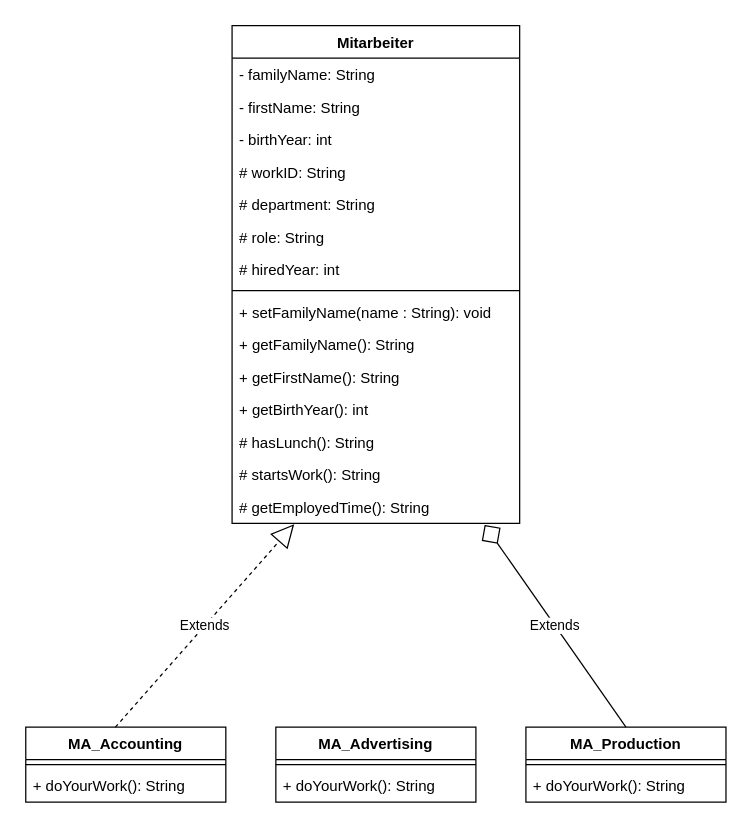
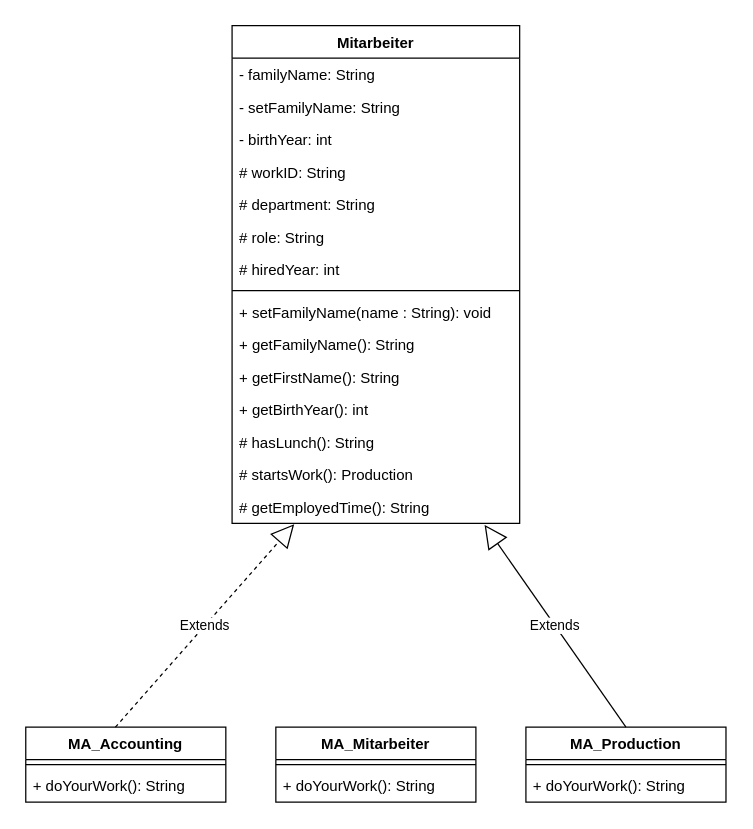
node "- firstName: String": label "- firstName: String" -> "- setFamilyName: String"
node "# startsWork(): String": label "# startsWork(): String" -> "# startsWork(): Production"
edge "MA_Production" -> "# getEmployedTime(): String": arrowhead diamond -> block
node "MA_Advertising": label "MA_Advertising" -> "MA_Mitarbeiter"
